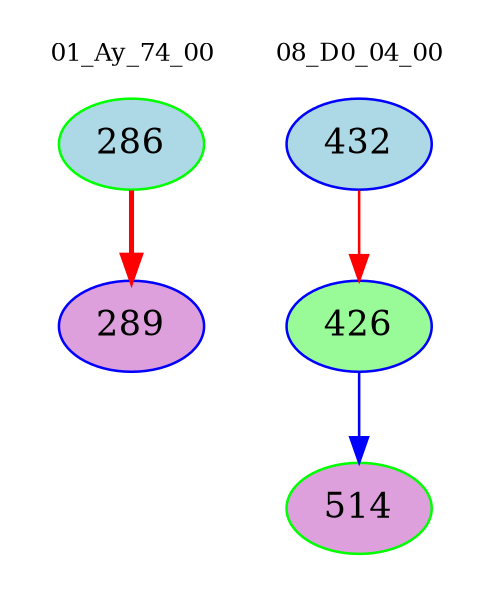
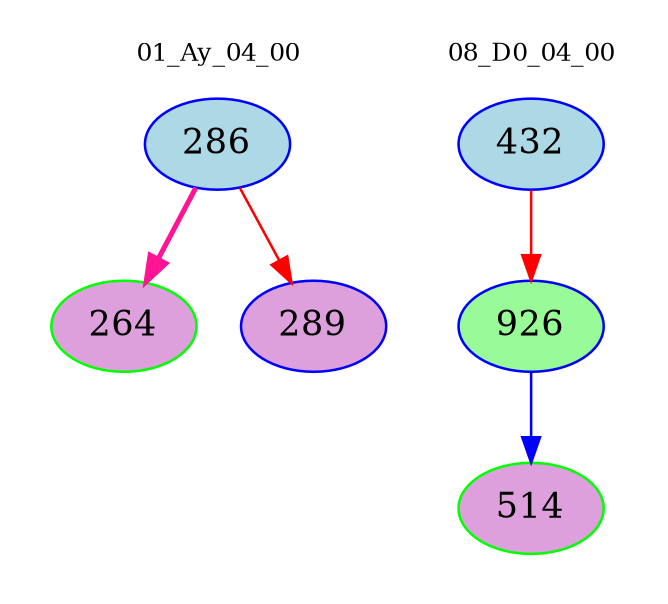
cluster "01_Ay_74_00": label "01_Ay_74_00" -> "01_Ay_04_00"
node "286": color green -> blue
edge "286" -> "289": style bold -> solid
node "264": added
node "426": label "426" -> "926"
